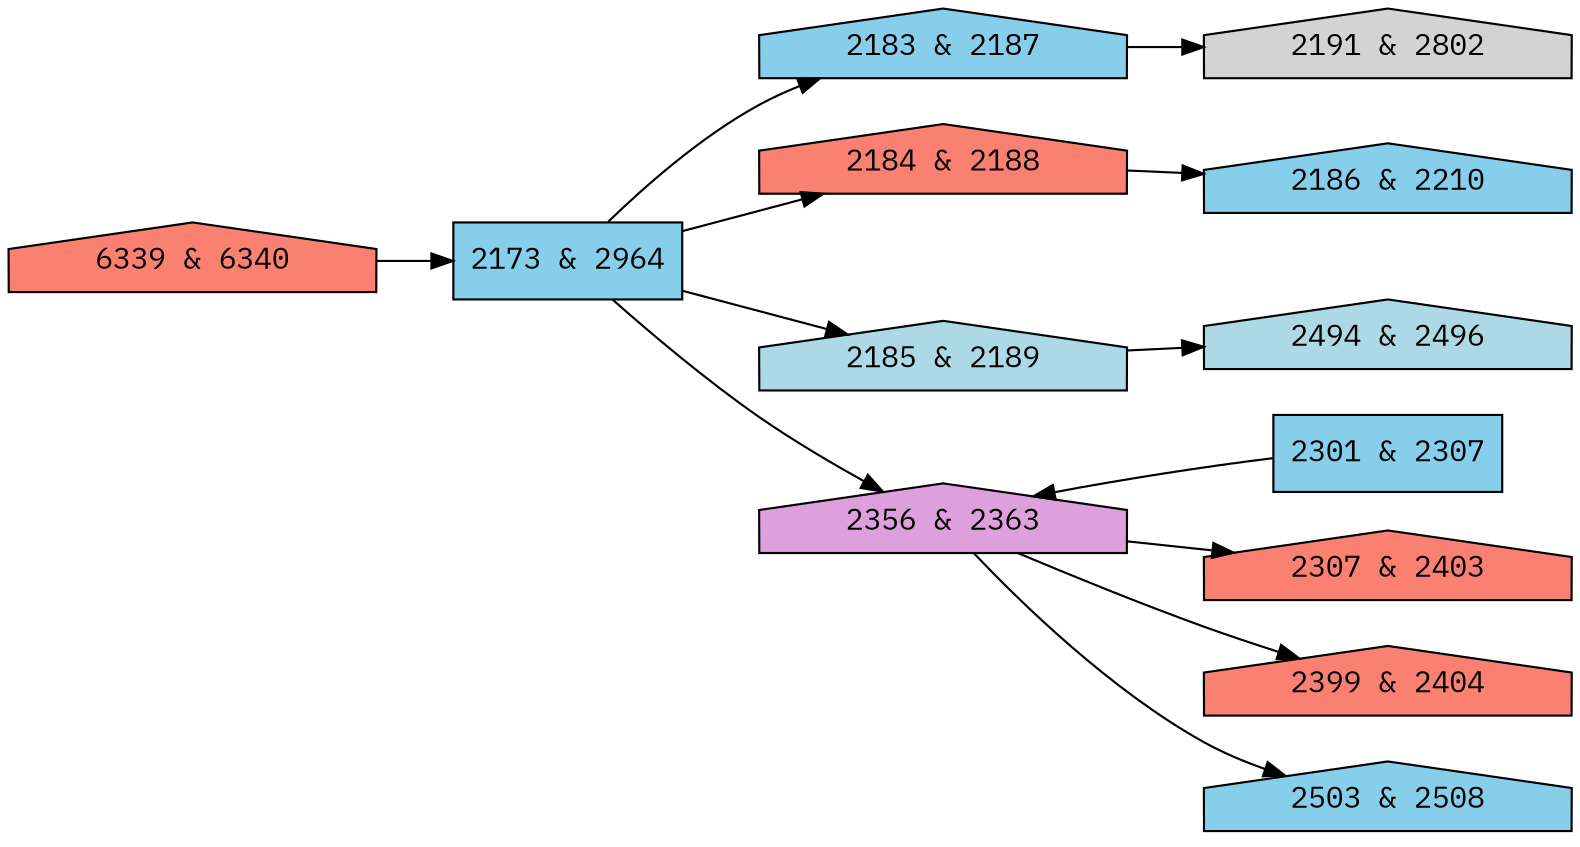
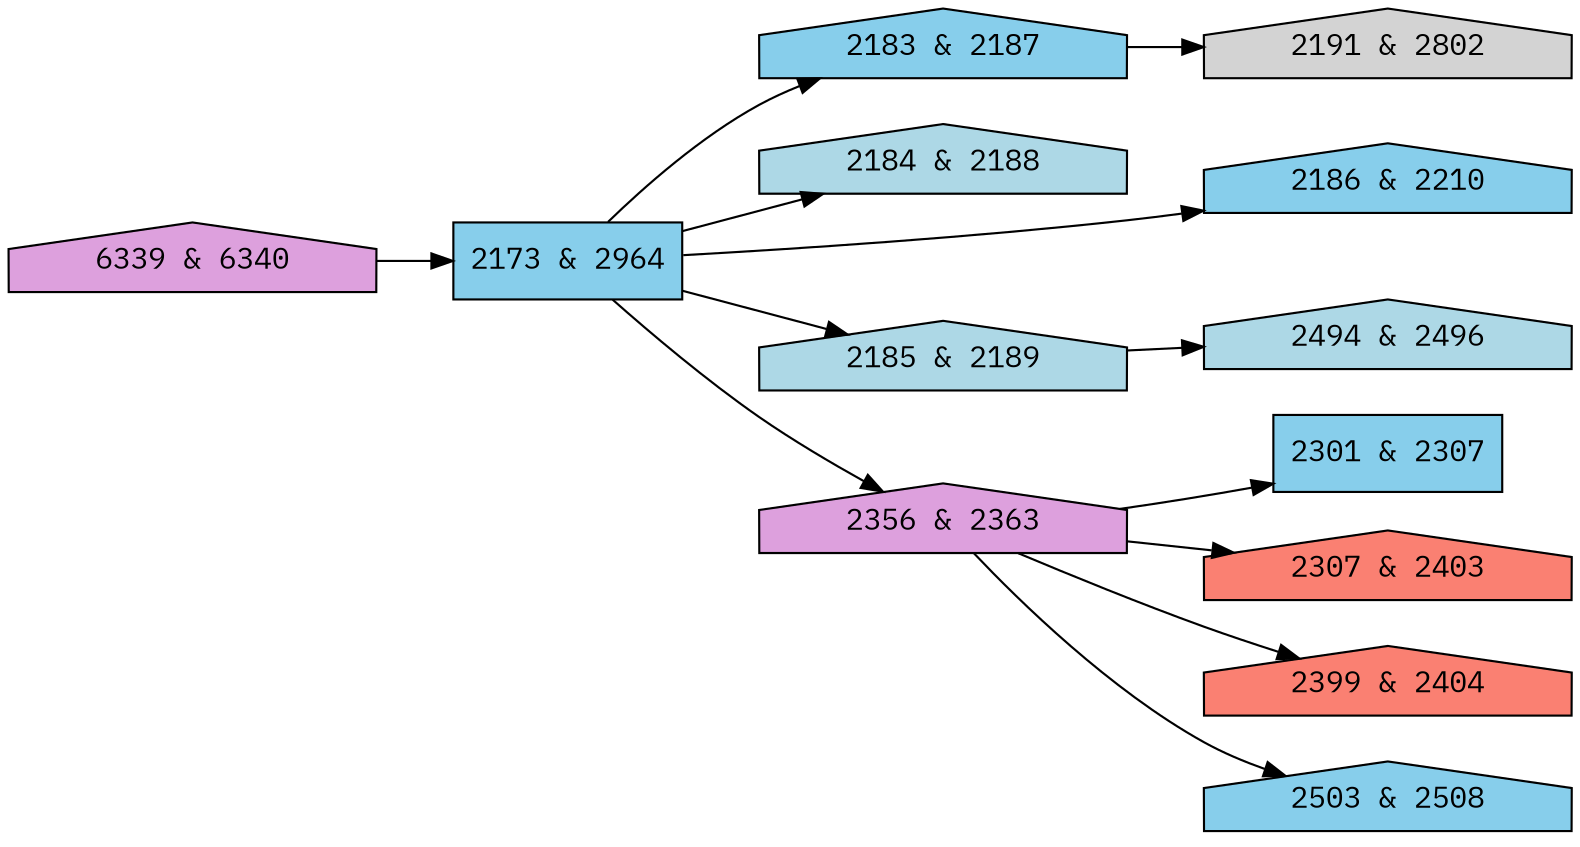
node "2184 & 2188": fillcolor salmon -> lightblue
edge "2184 & 2188" -> "2186 & 2210": now "2173 & 2964" -> "2186 & 2210"
node "6339 & 6340": fillcolor salmon -> plum
edge "2301 & 2307" -> "2356 & 2363": reversed
